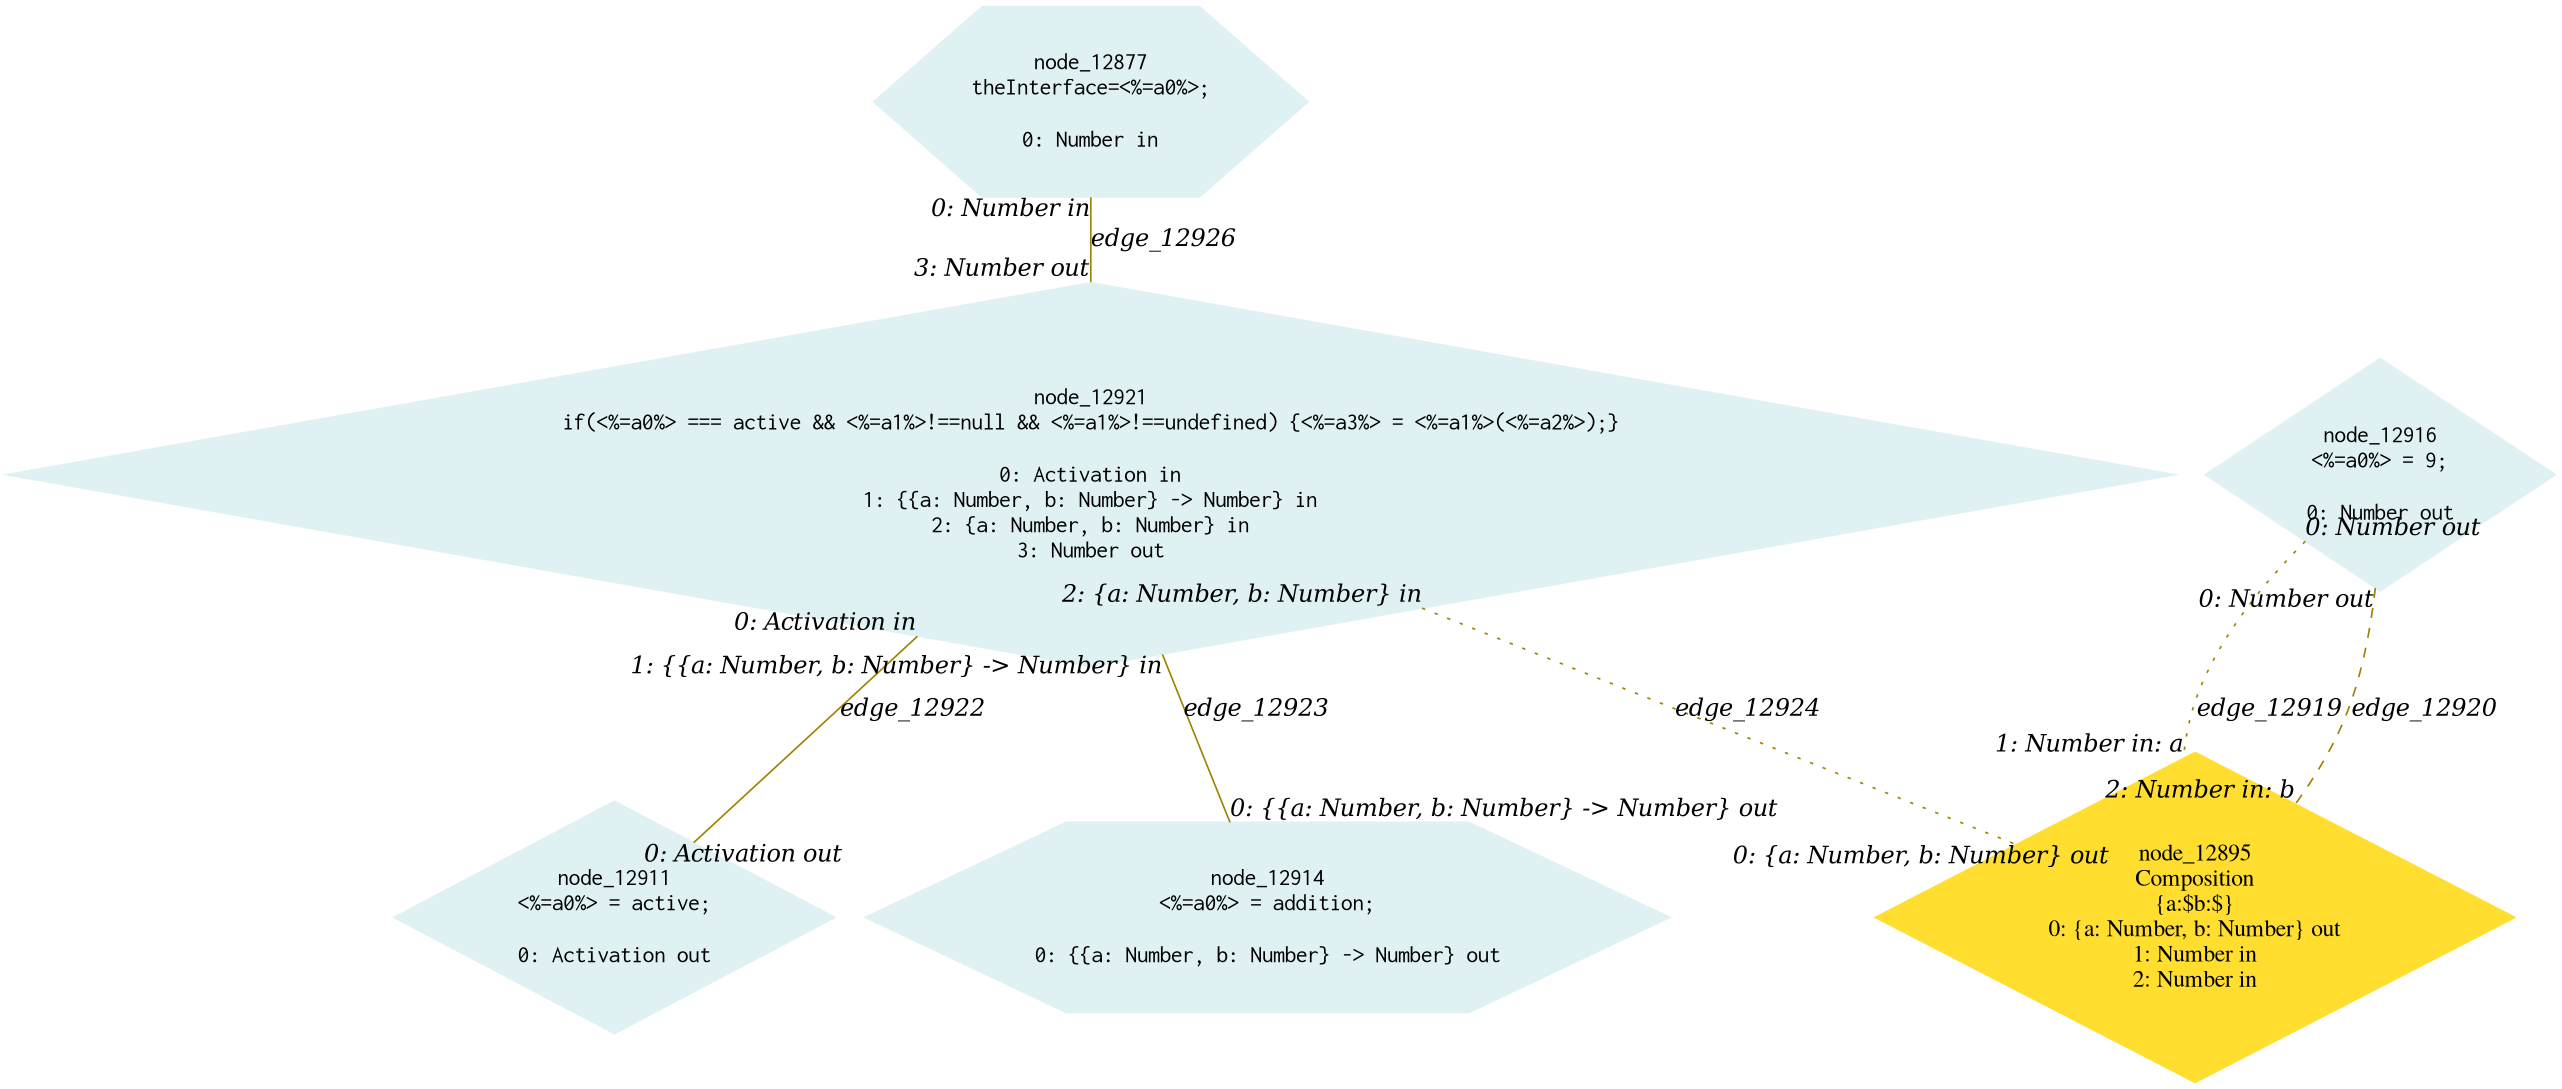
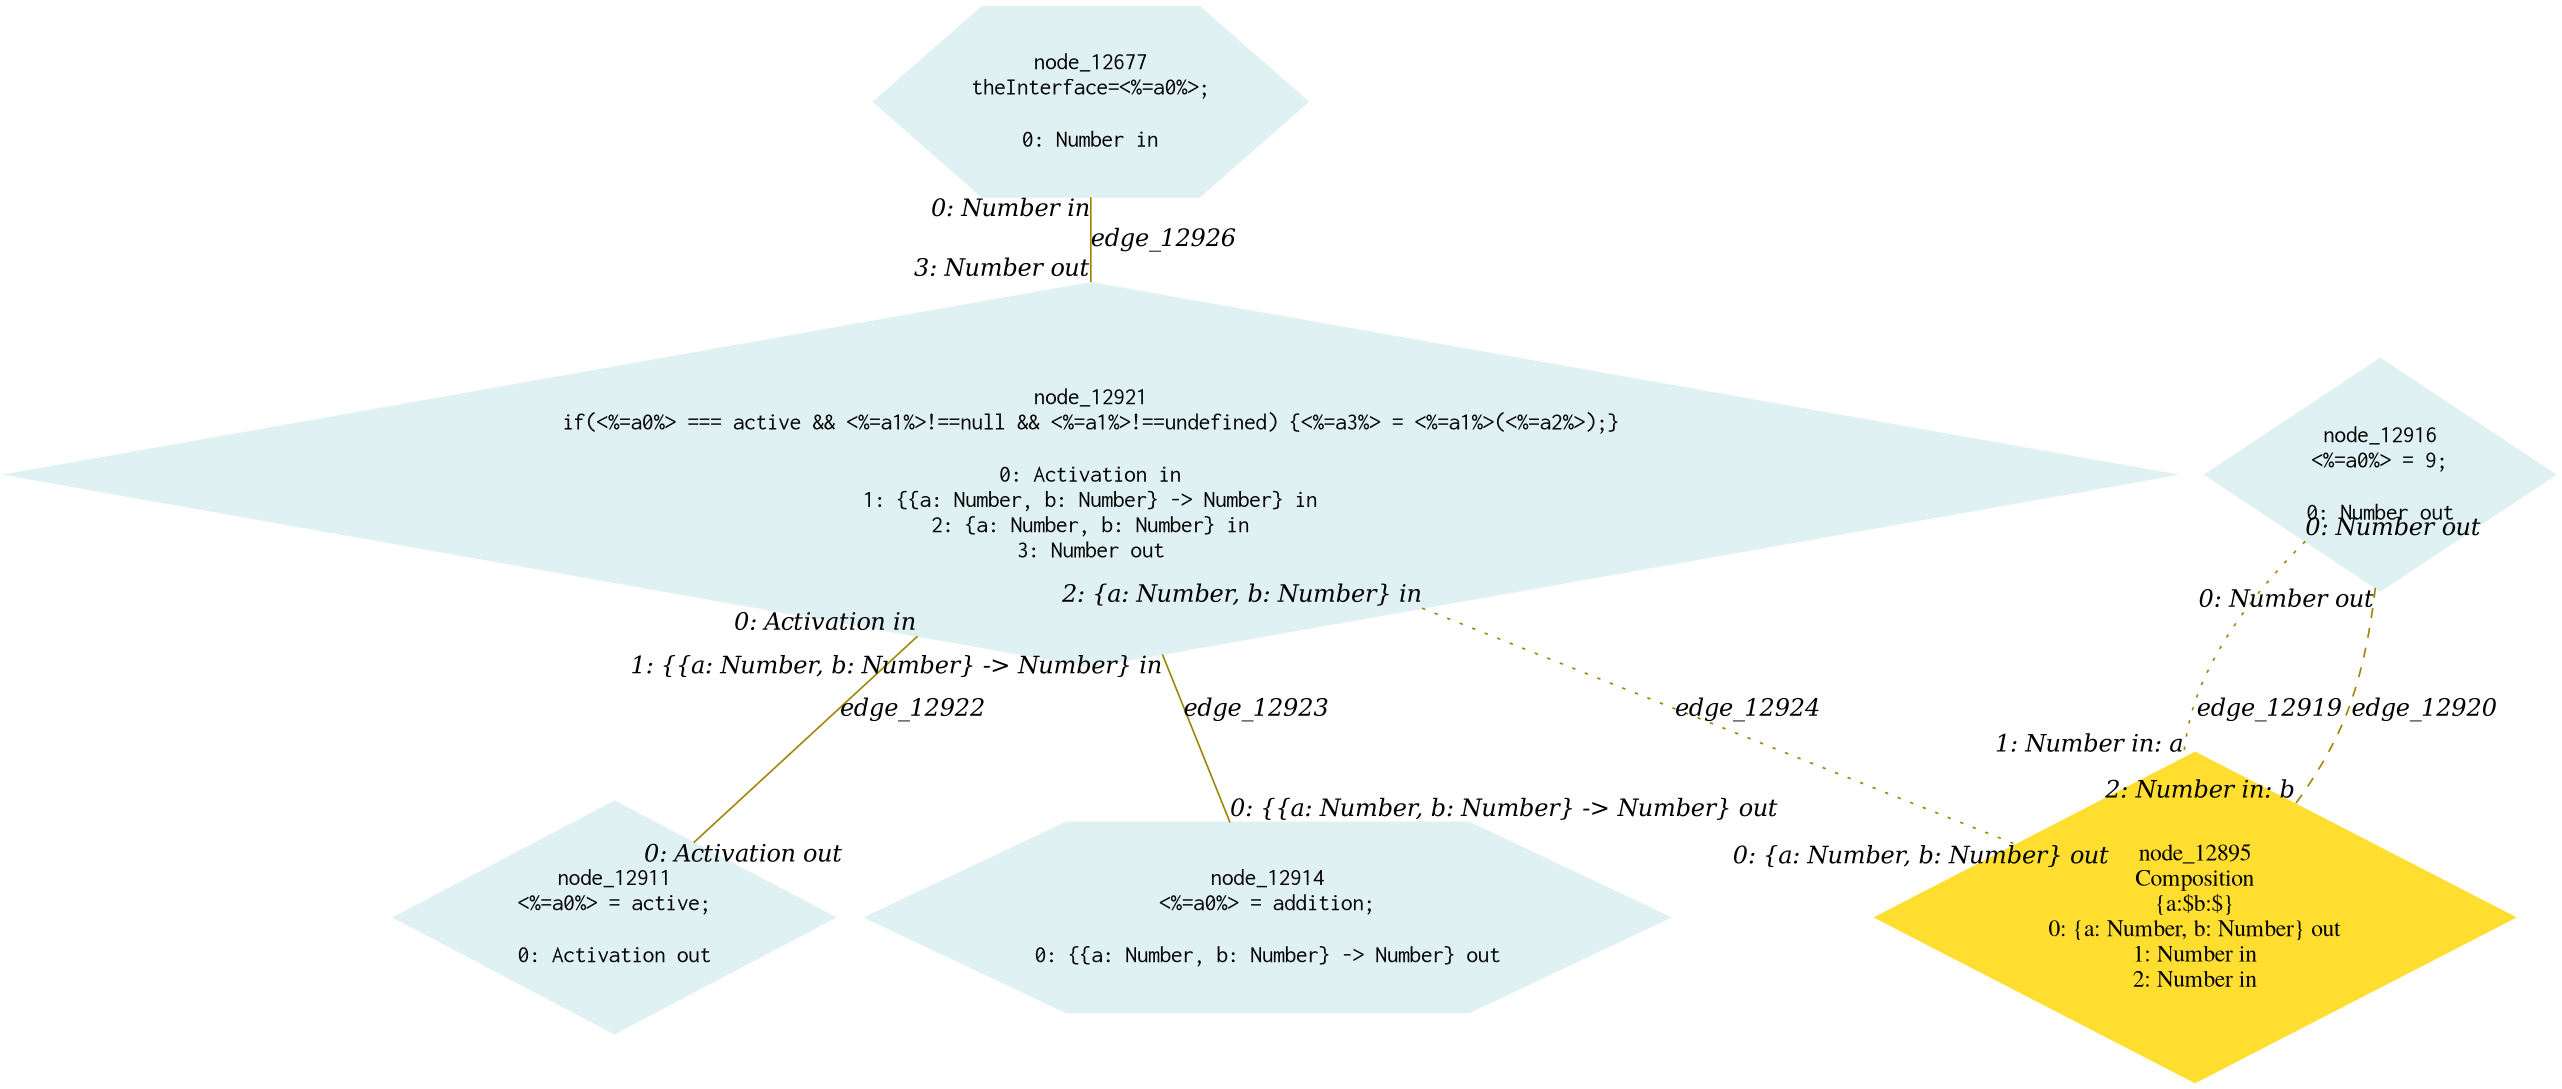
node "node_12877 theInterface=<%=a0%>; 0: Number in": label "node_12877 theInterface=<%=a0%>; 0: Number in" -> "node_12677 theInterface=<%=a0%>; 0: Number in"
